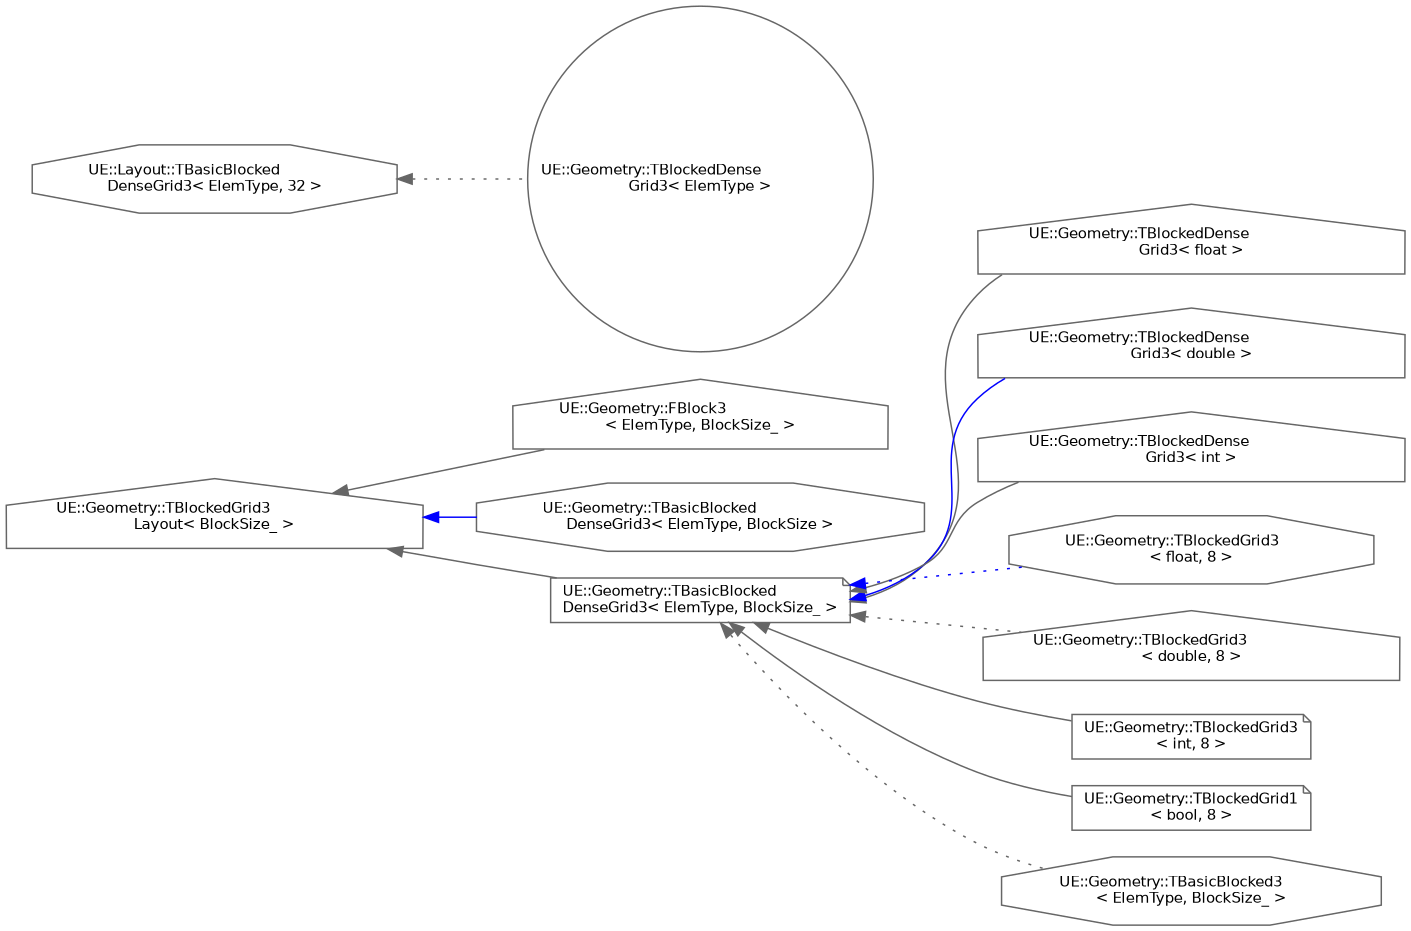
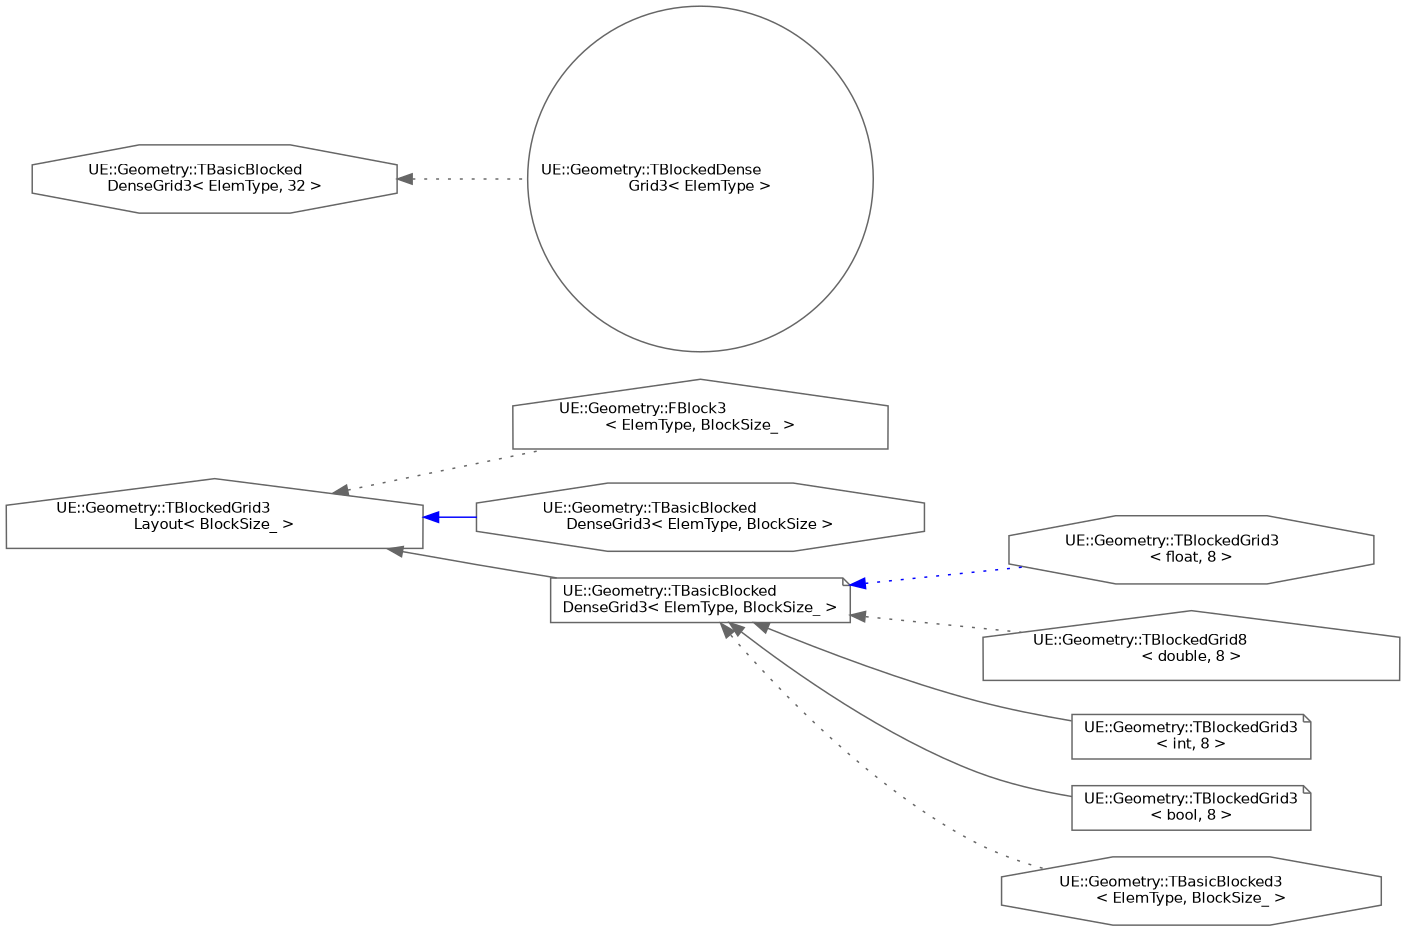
node "UE::Layout::TBasicBlocked DenseGrid3< ElemType, 32 >": label "UE::Layout::TBasicBlocked DenseGrid3< ElemType, 32 >" -> "UE::Geometry::TBasicBlocked DenseGrid3< ElemType, 32 >"
node "UE::Geometry::TBlockedDense Grid3< float >": removed
node "UE::Geometry::TBlockedDense Grid3< double >": removed
node "UE::Geometry::TBlockedDense Grid3< int >": removed
edge "UE::Geometry::FBlock3 < ElemType, BlockSize_ >" -> "UE::Geometry::TBlockedGrid3 Layout< BlockSize_ >": style solid -> dotted
node "UE::Geometry::TBlockedGrid3 < double, 8 >": label "UE::Geometry::TBlockedGrid3 < double, 8 >" -> "UE::Geometry::TBlockedGrid8 < double, 8 >"
node "UE::Geometry::TBlockedGrid1 < bool, 8 >": label "UE::Geometry::TBlockedGrid1 < bool, 8 >" -> "UE::Geometry::TBlockedGrid3 < bool, 8 >"
